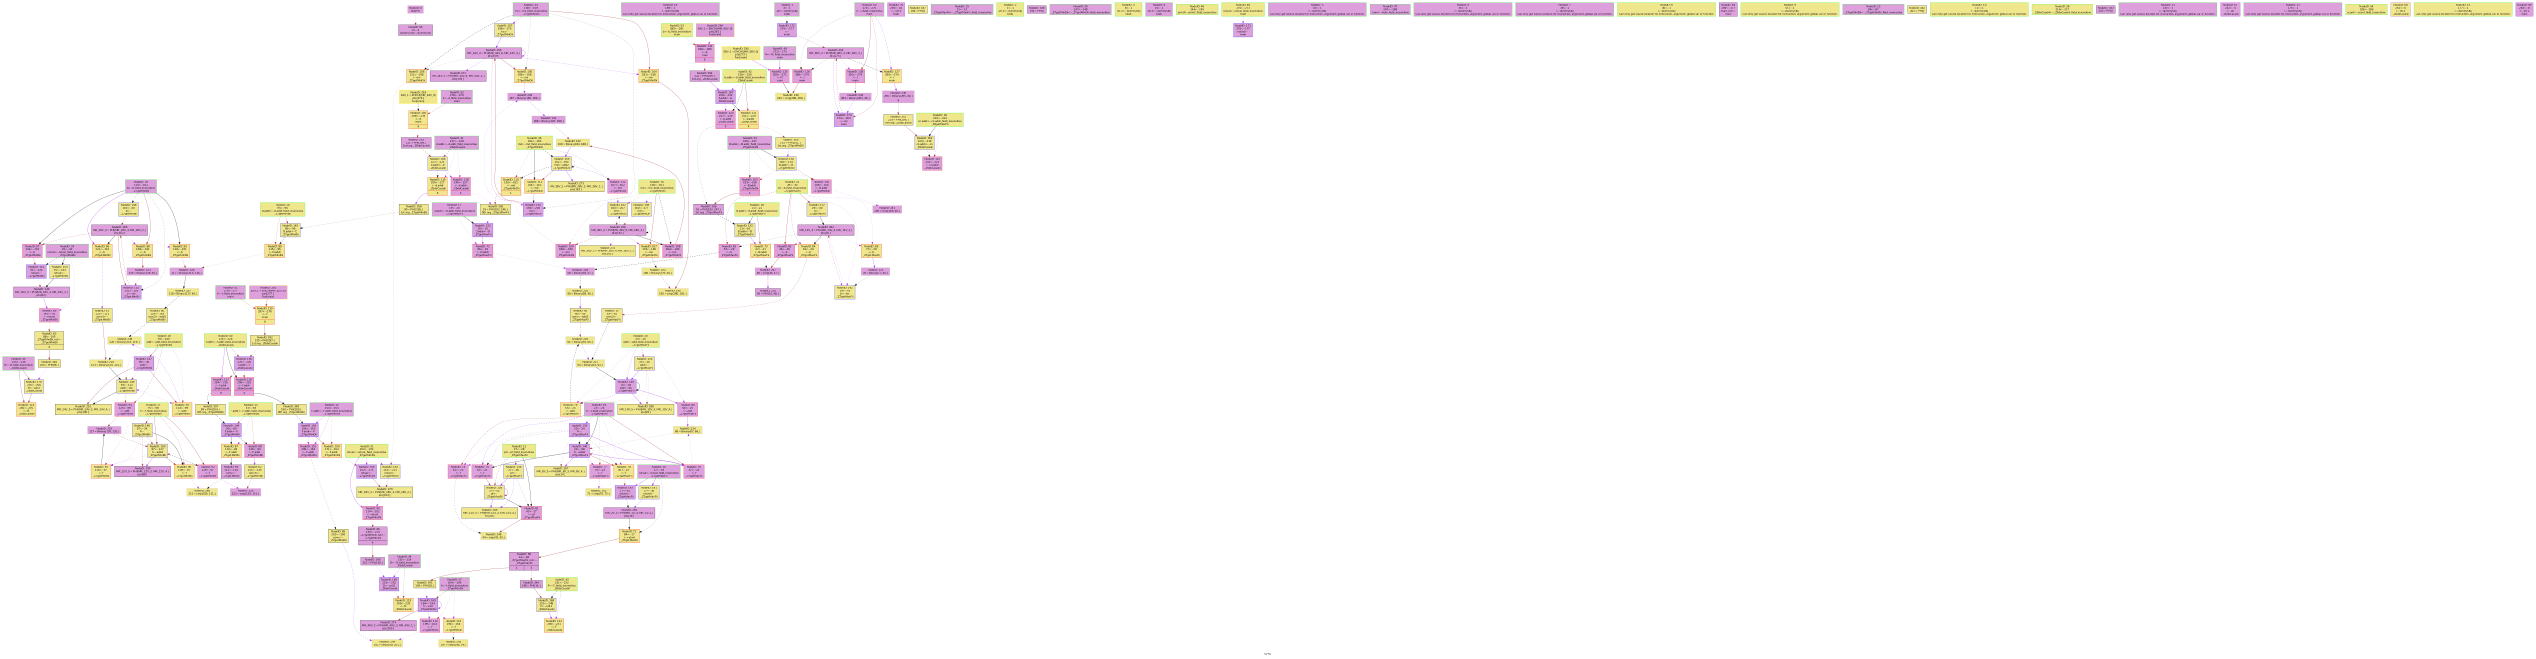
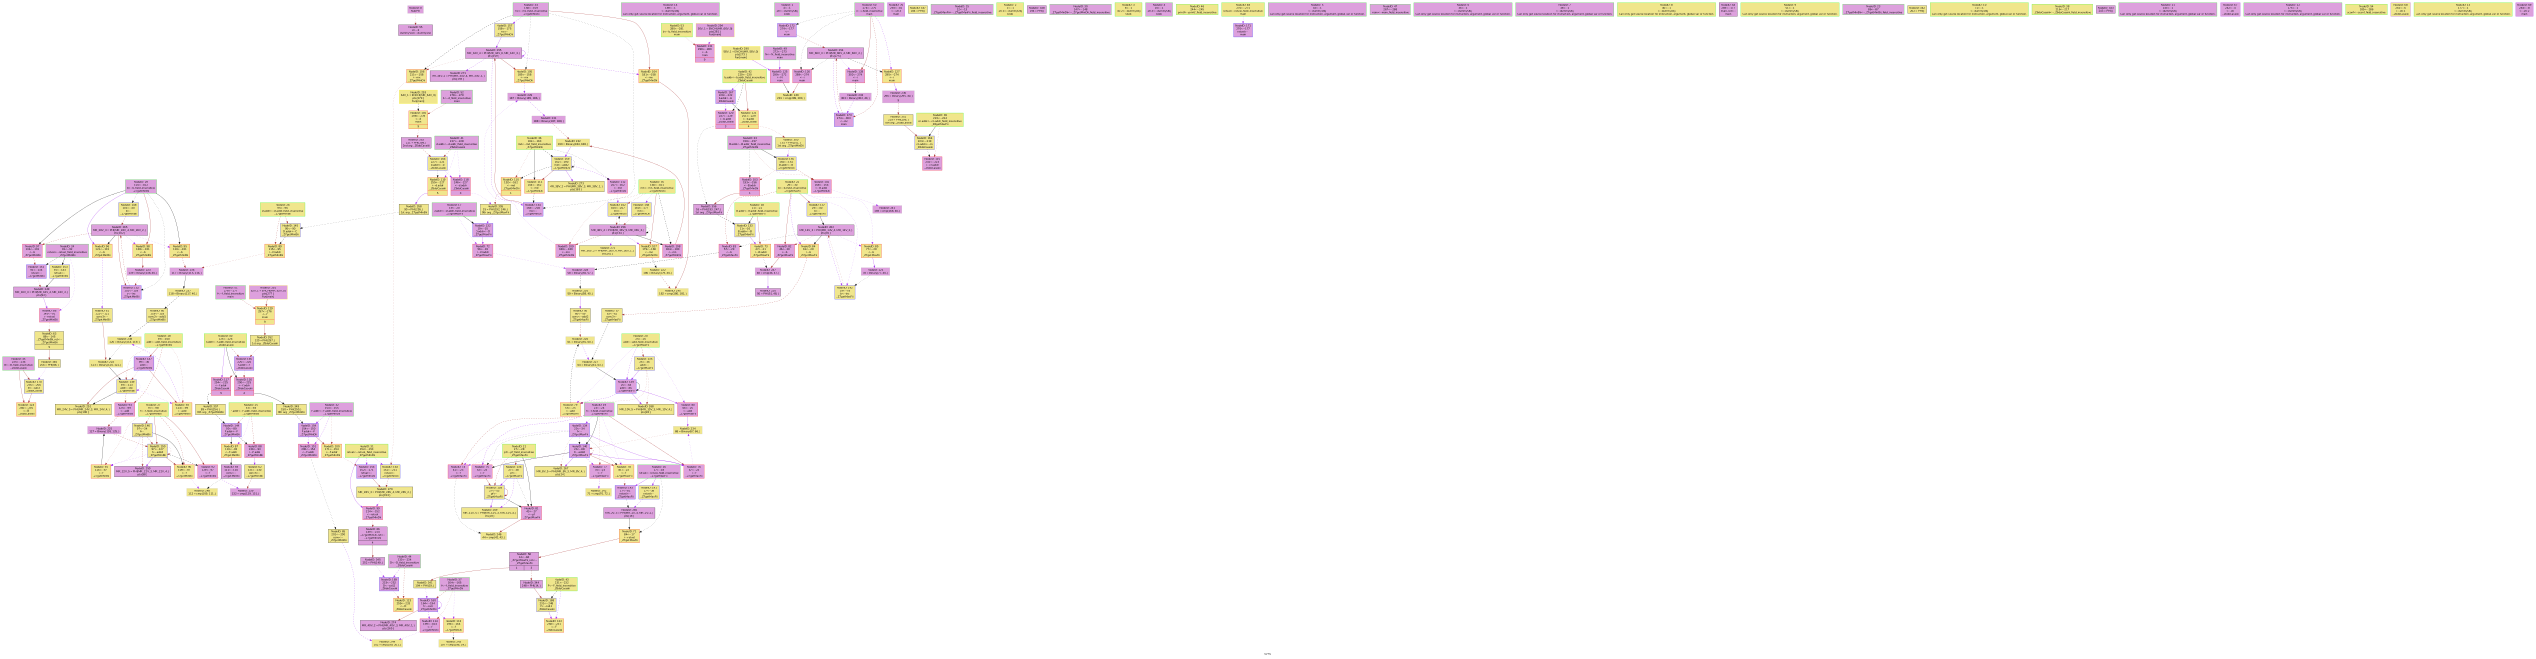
edge "NodeID: 1" -> "NodeID: 172": now "NodeID: 50" -> "NodeID: 172"
node "NodeID: 354": removed
